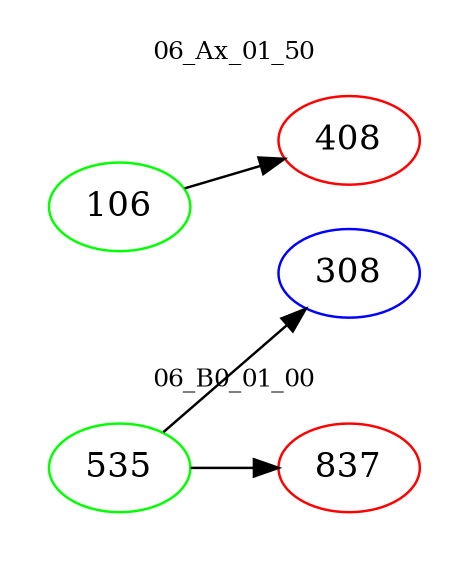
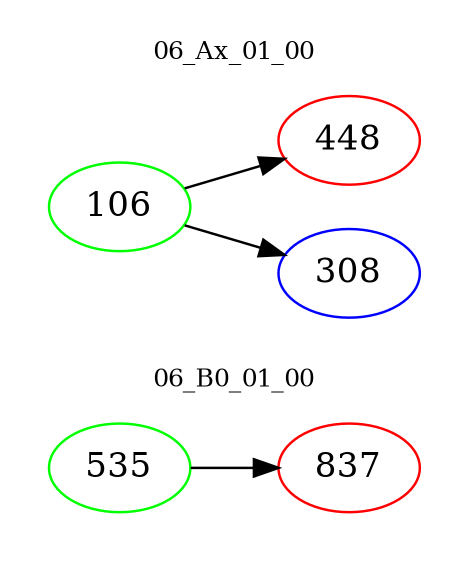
cluster "06_Ax_01_50": label "06_Ax_01_50" -> "06_Ax_01_00"
node "408": label "408" -> "448"
edge "535" -> "308": now "106" -> "308"
